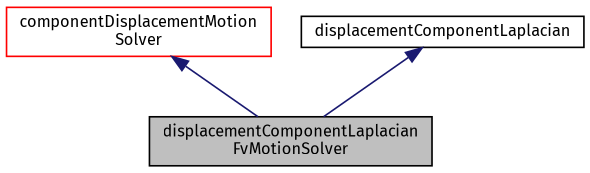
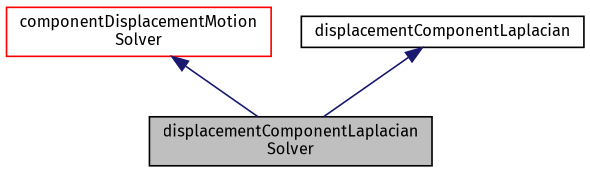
node "displacementComponentLaplacian FvMotionSolver": label "displacementComponentLaplacian FvMotionSolver" -> "displacementComponentLaplacian Solver"
